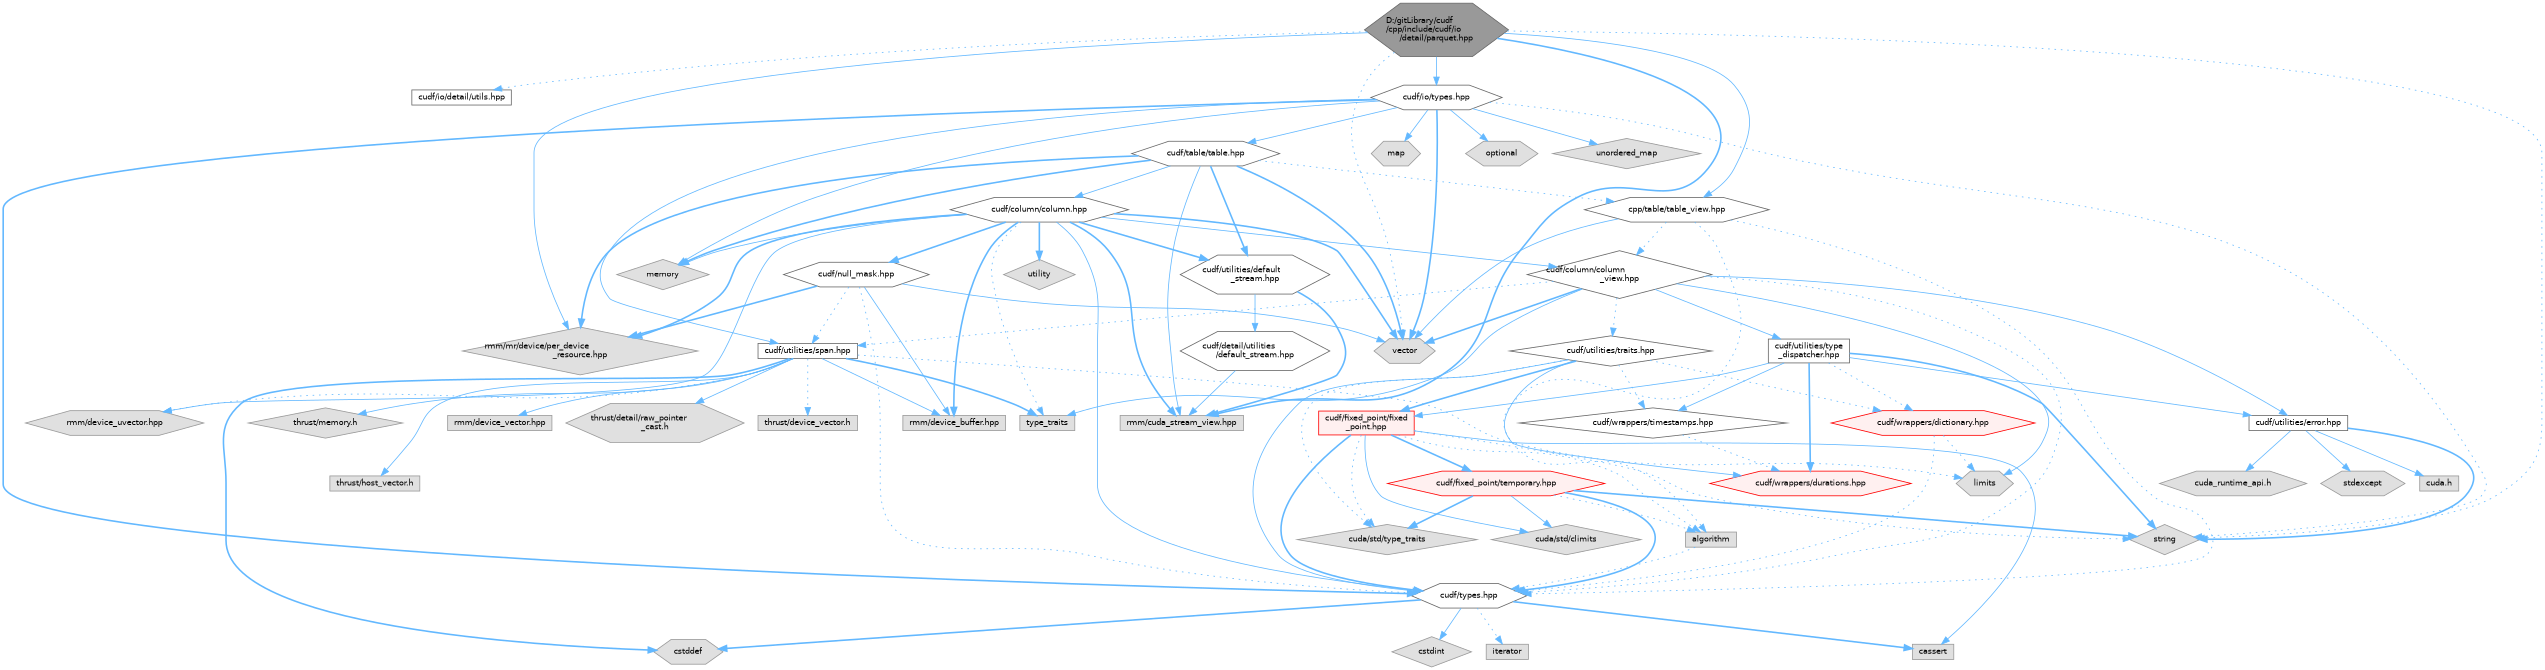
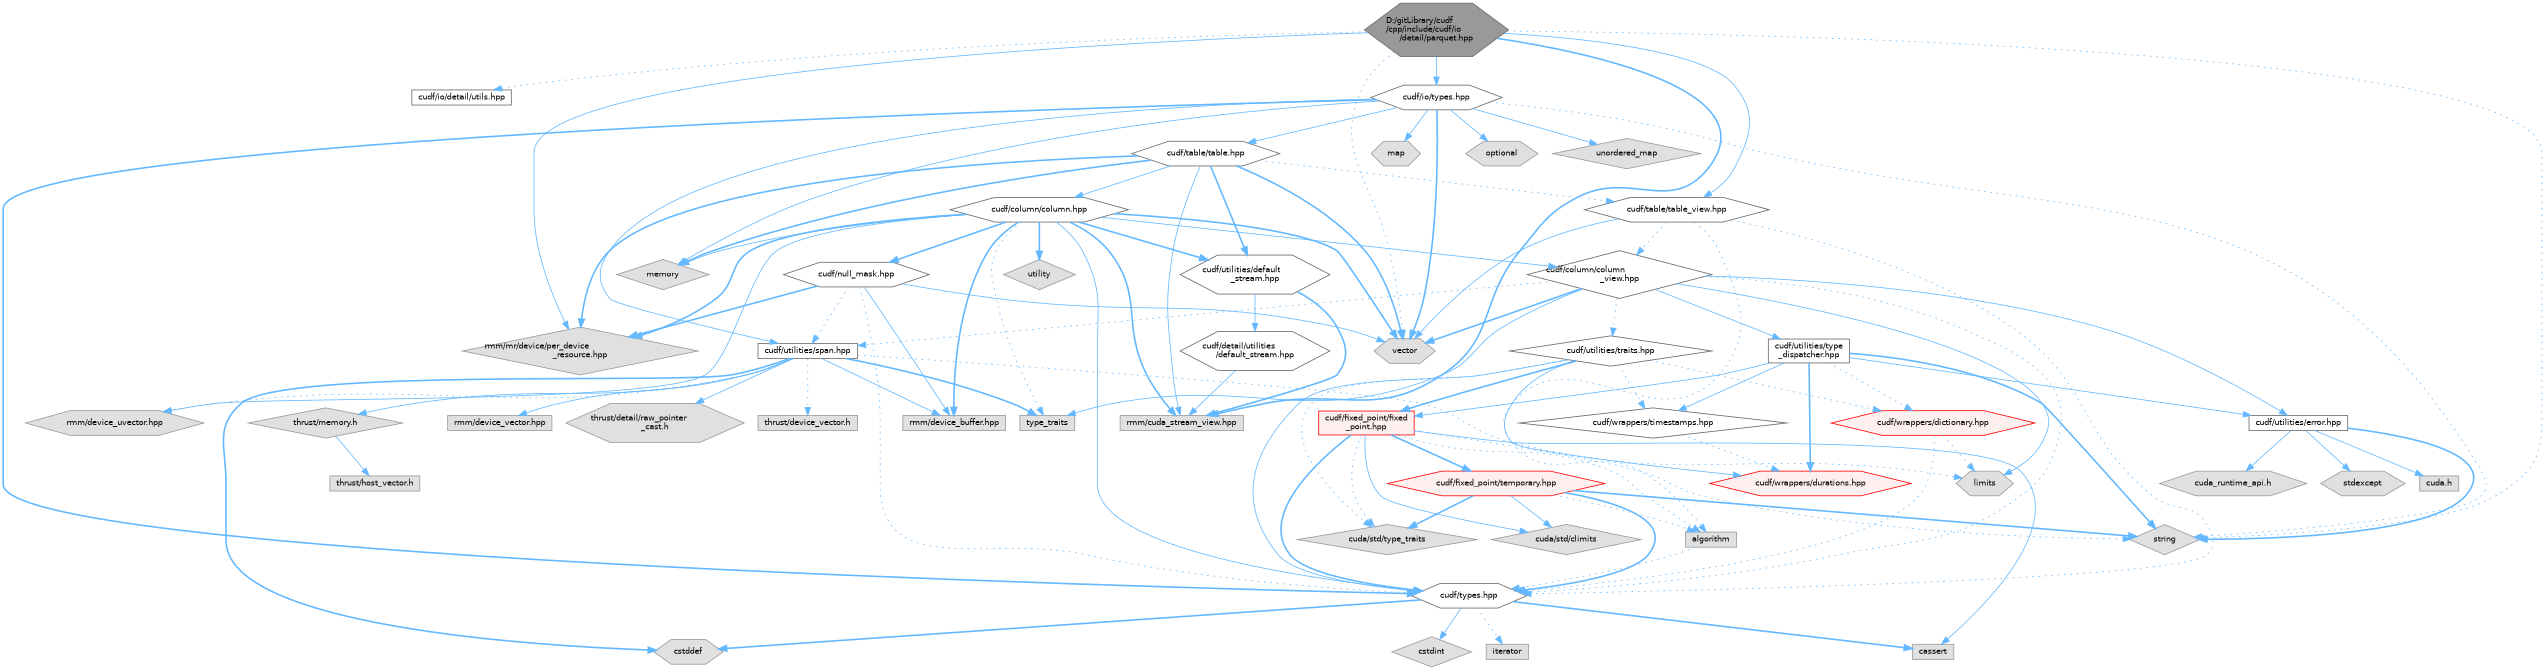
node "cpp/table/table_view.hpp": label "cpp/table/table_view.hpp" -> "cudf/table/table_view.hpp"
edge "cudf/utilities/span.hpp" -> "thrust/host_vector.h": now "thrust/memory.h" -> "thrust/host_vector.h"
